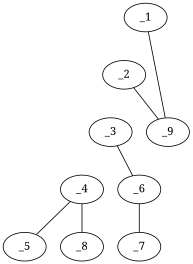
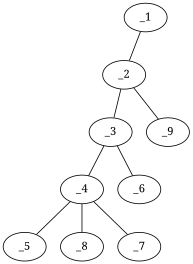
edge "_1" -- "_9": now "_1" -- "_2"
edge "_2" -- "_3": added
edge "_3" -- "_4": added
edge "_6" -- "_7": now "_4" -- "_7"
